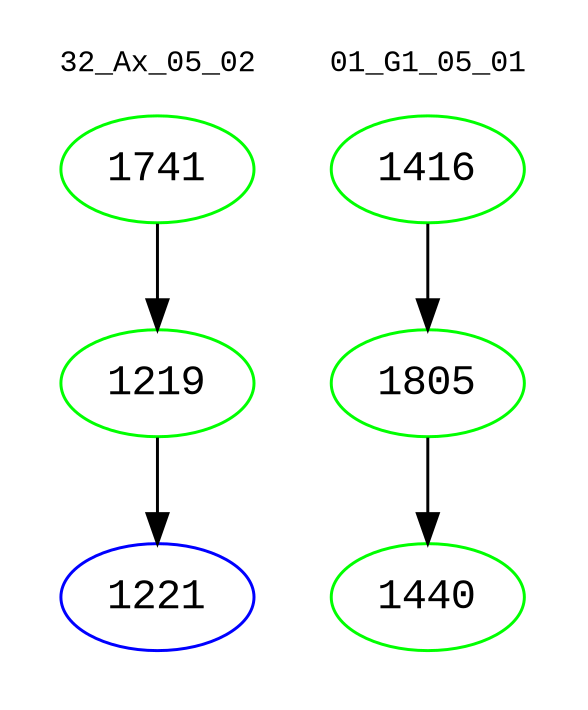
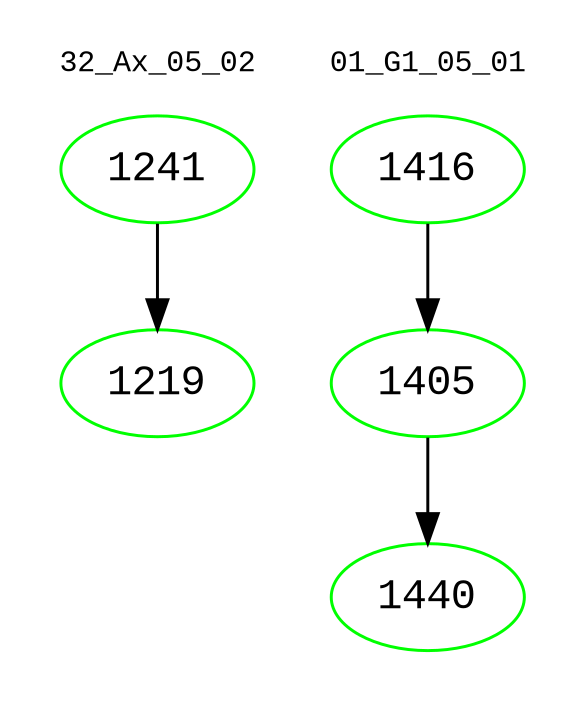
node "1741": label "1741" -> "1241"
node "1805": label "1805" -> "1405"
node "1221": removed
